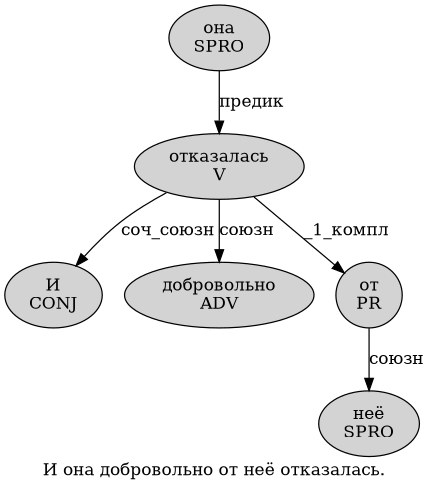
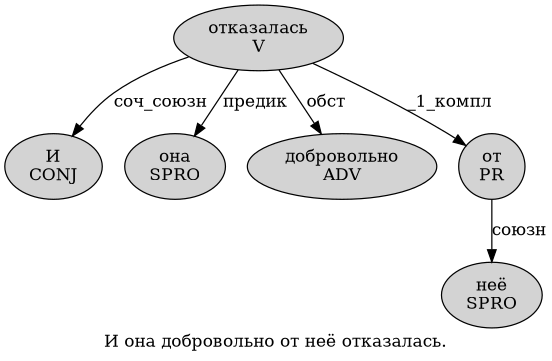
edge "она SPRO" -> "отказалась V": reversed
edge "отказалась V" -> "добровольно ADV": label "союзн" -> "обст"
